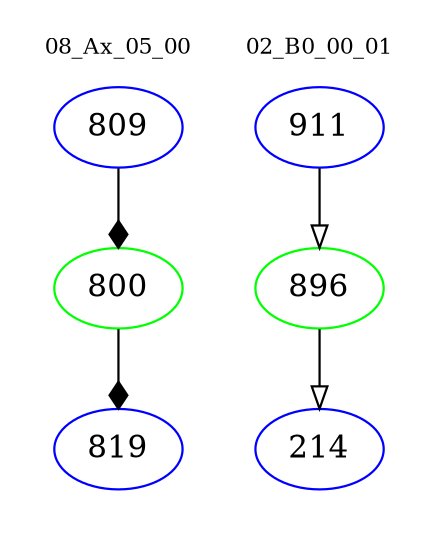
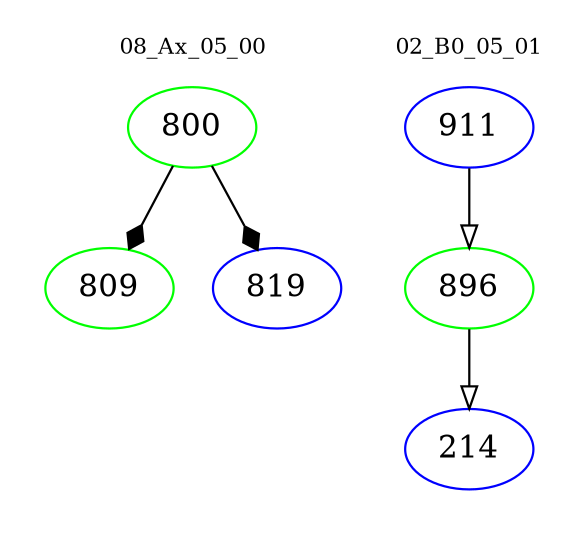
cluster "02_B0_00_01": label "02_B0_00_01" -> "02_B0_05_01"
node "809": color blue -> green
edge "809" -> "800": reversed
